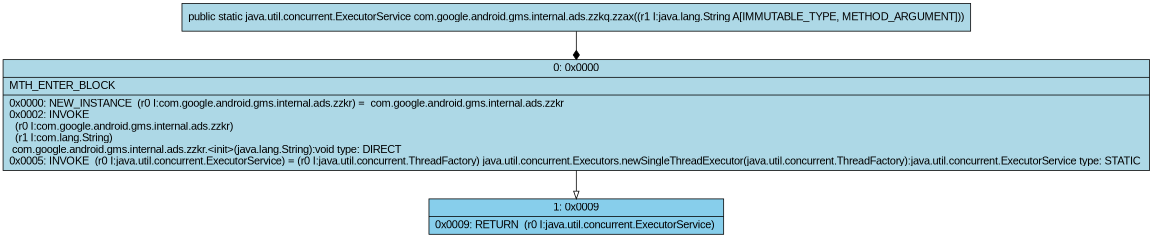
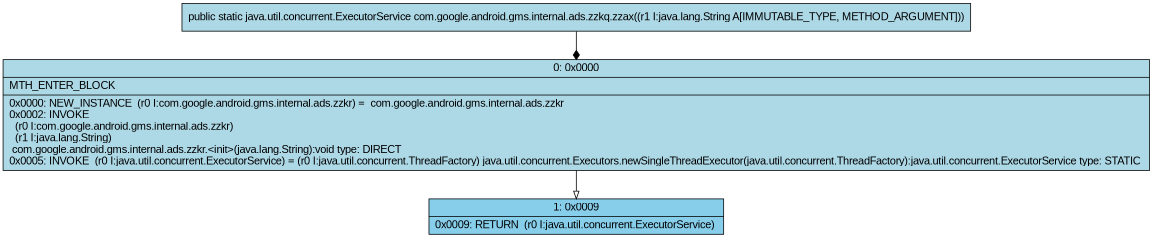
node "0: 0x0000": text "(r1 I:com.lang.String)" -> "(r1 I:java.lang.String)"
